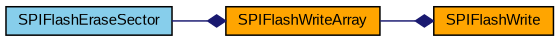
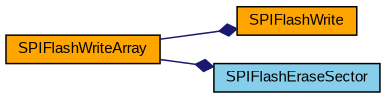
edge "SPIFlashEraseSector" -> "SPIFlashWriteArray": reversed
